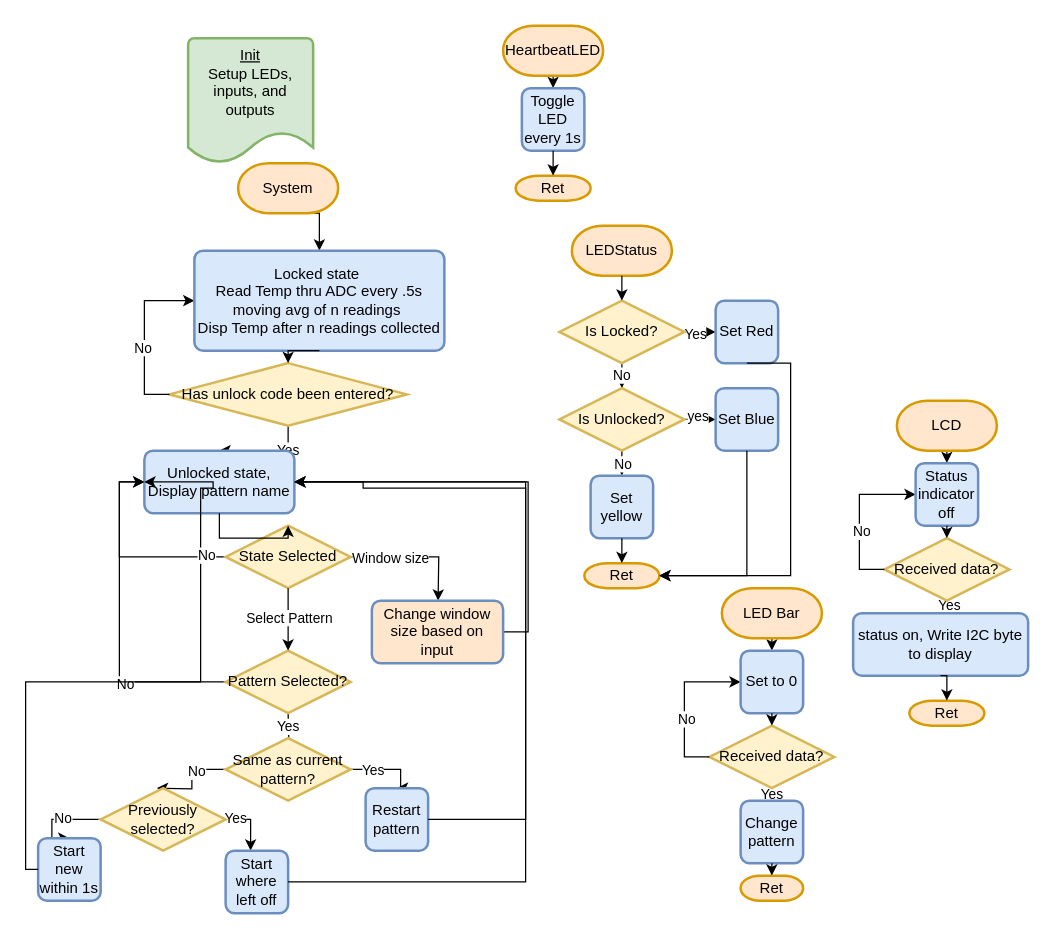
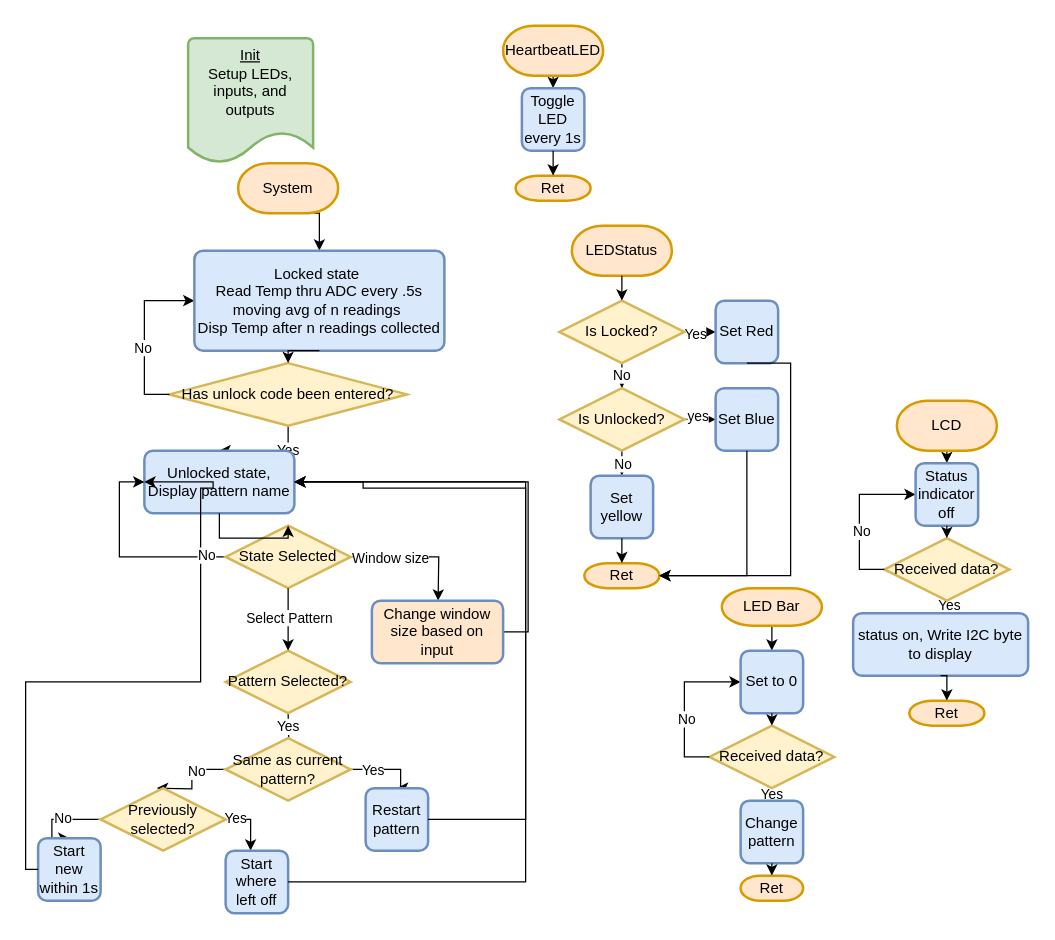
node "LED Bar": size 100x50 -> 100x38
edge "Pattern Selected?" -> "Unlocked state, Display pattern name": removed, label "No"
